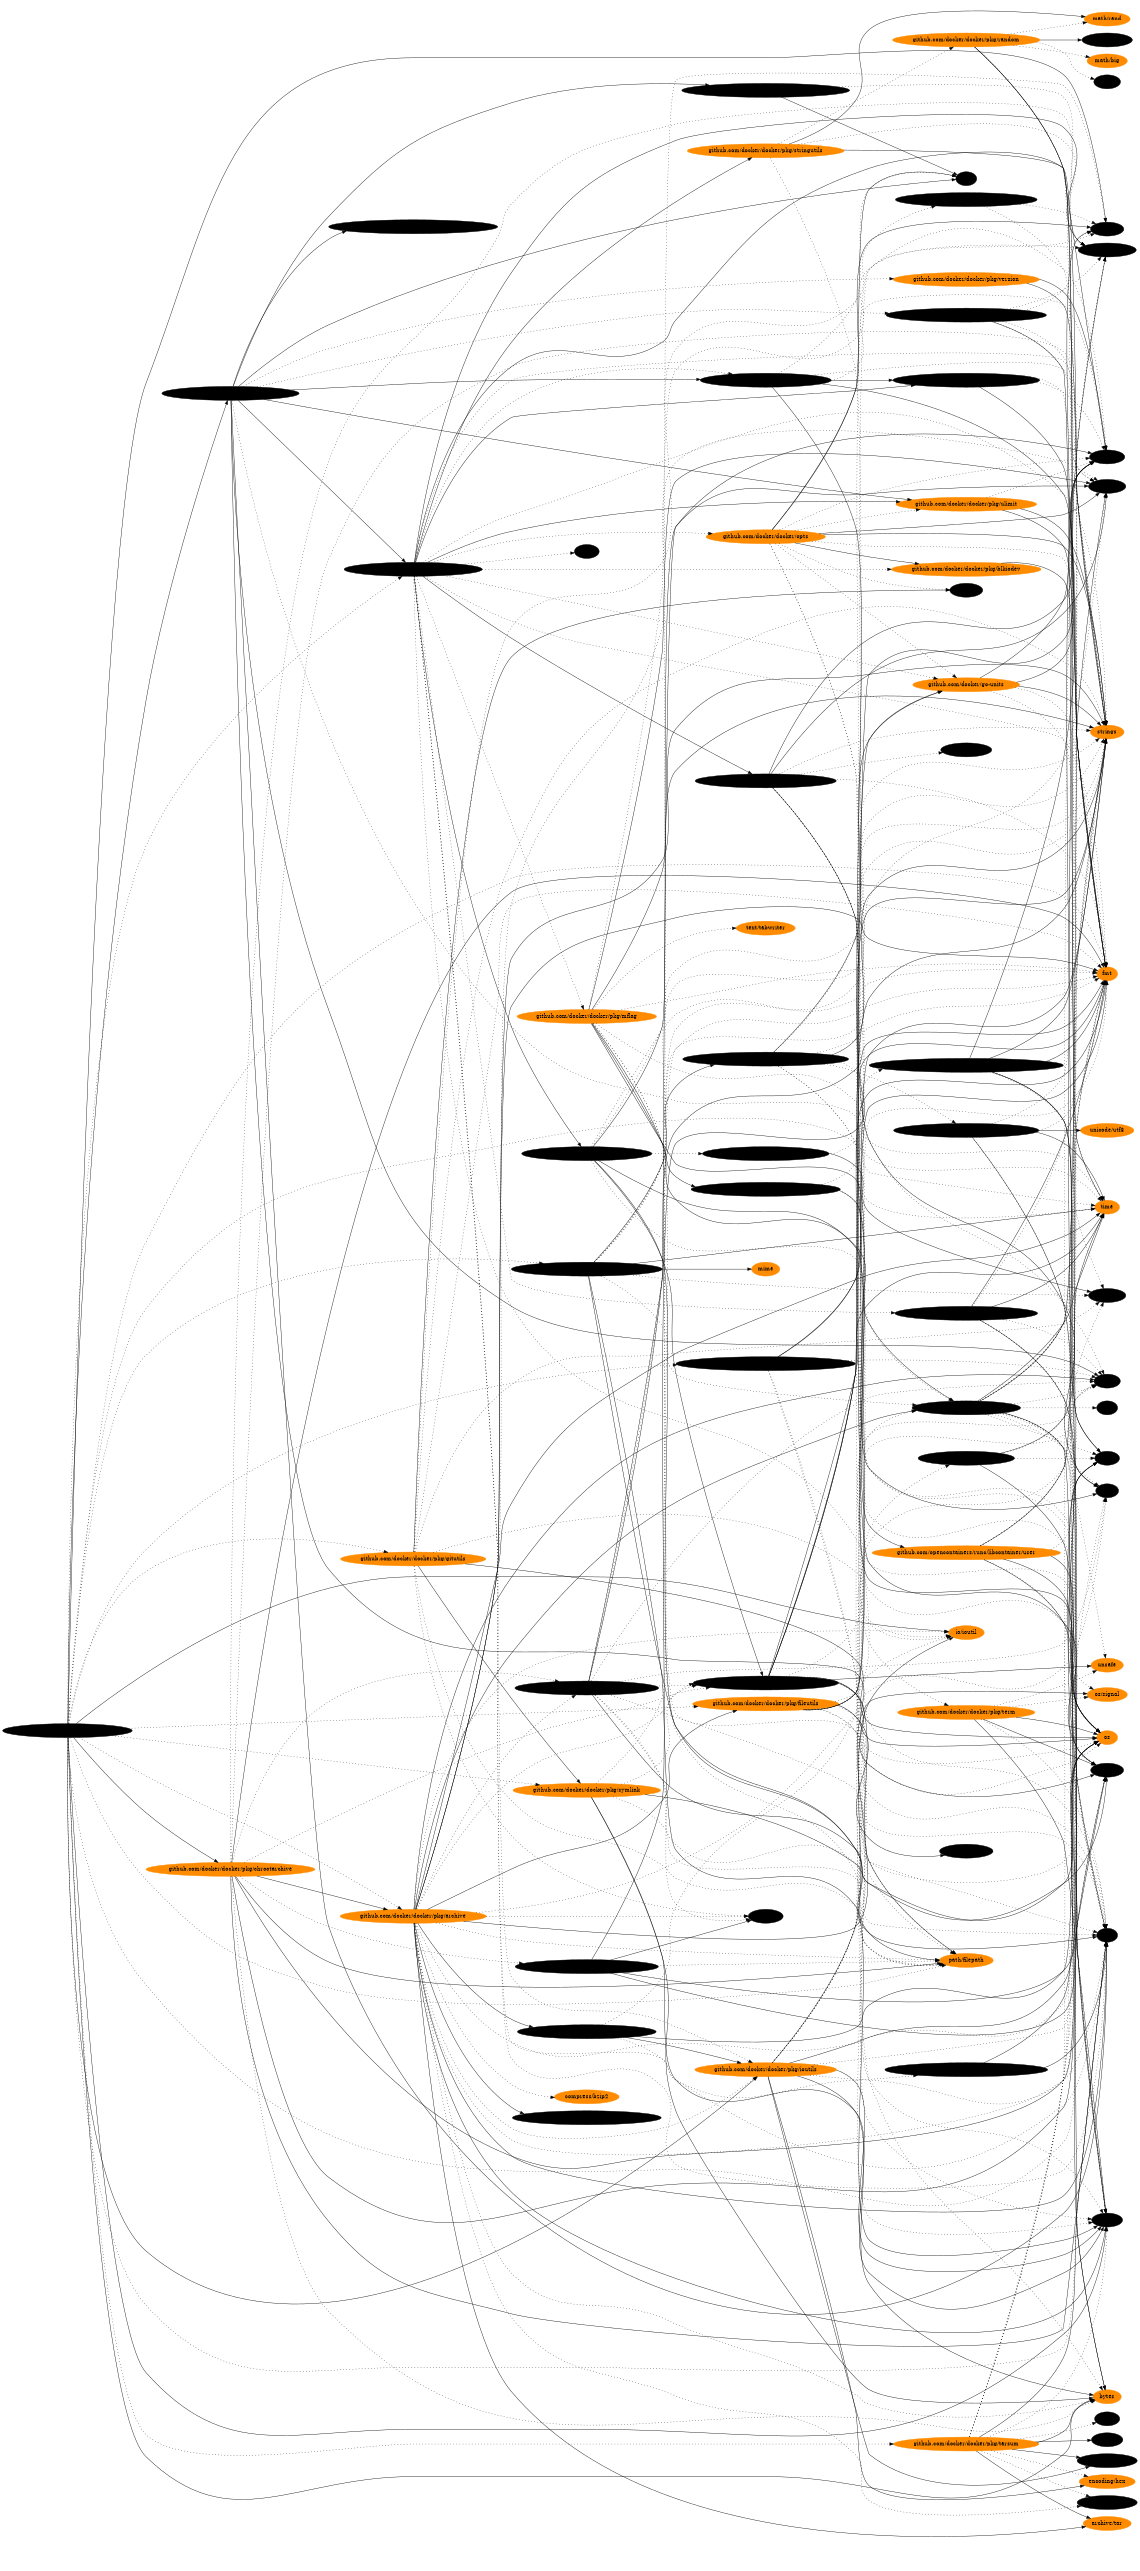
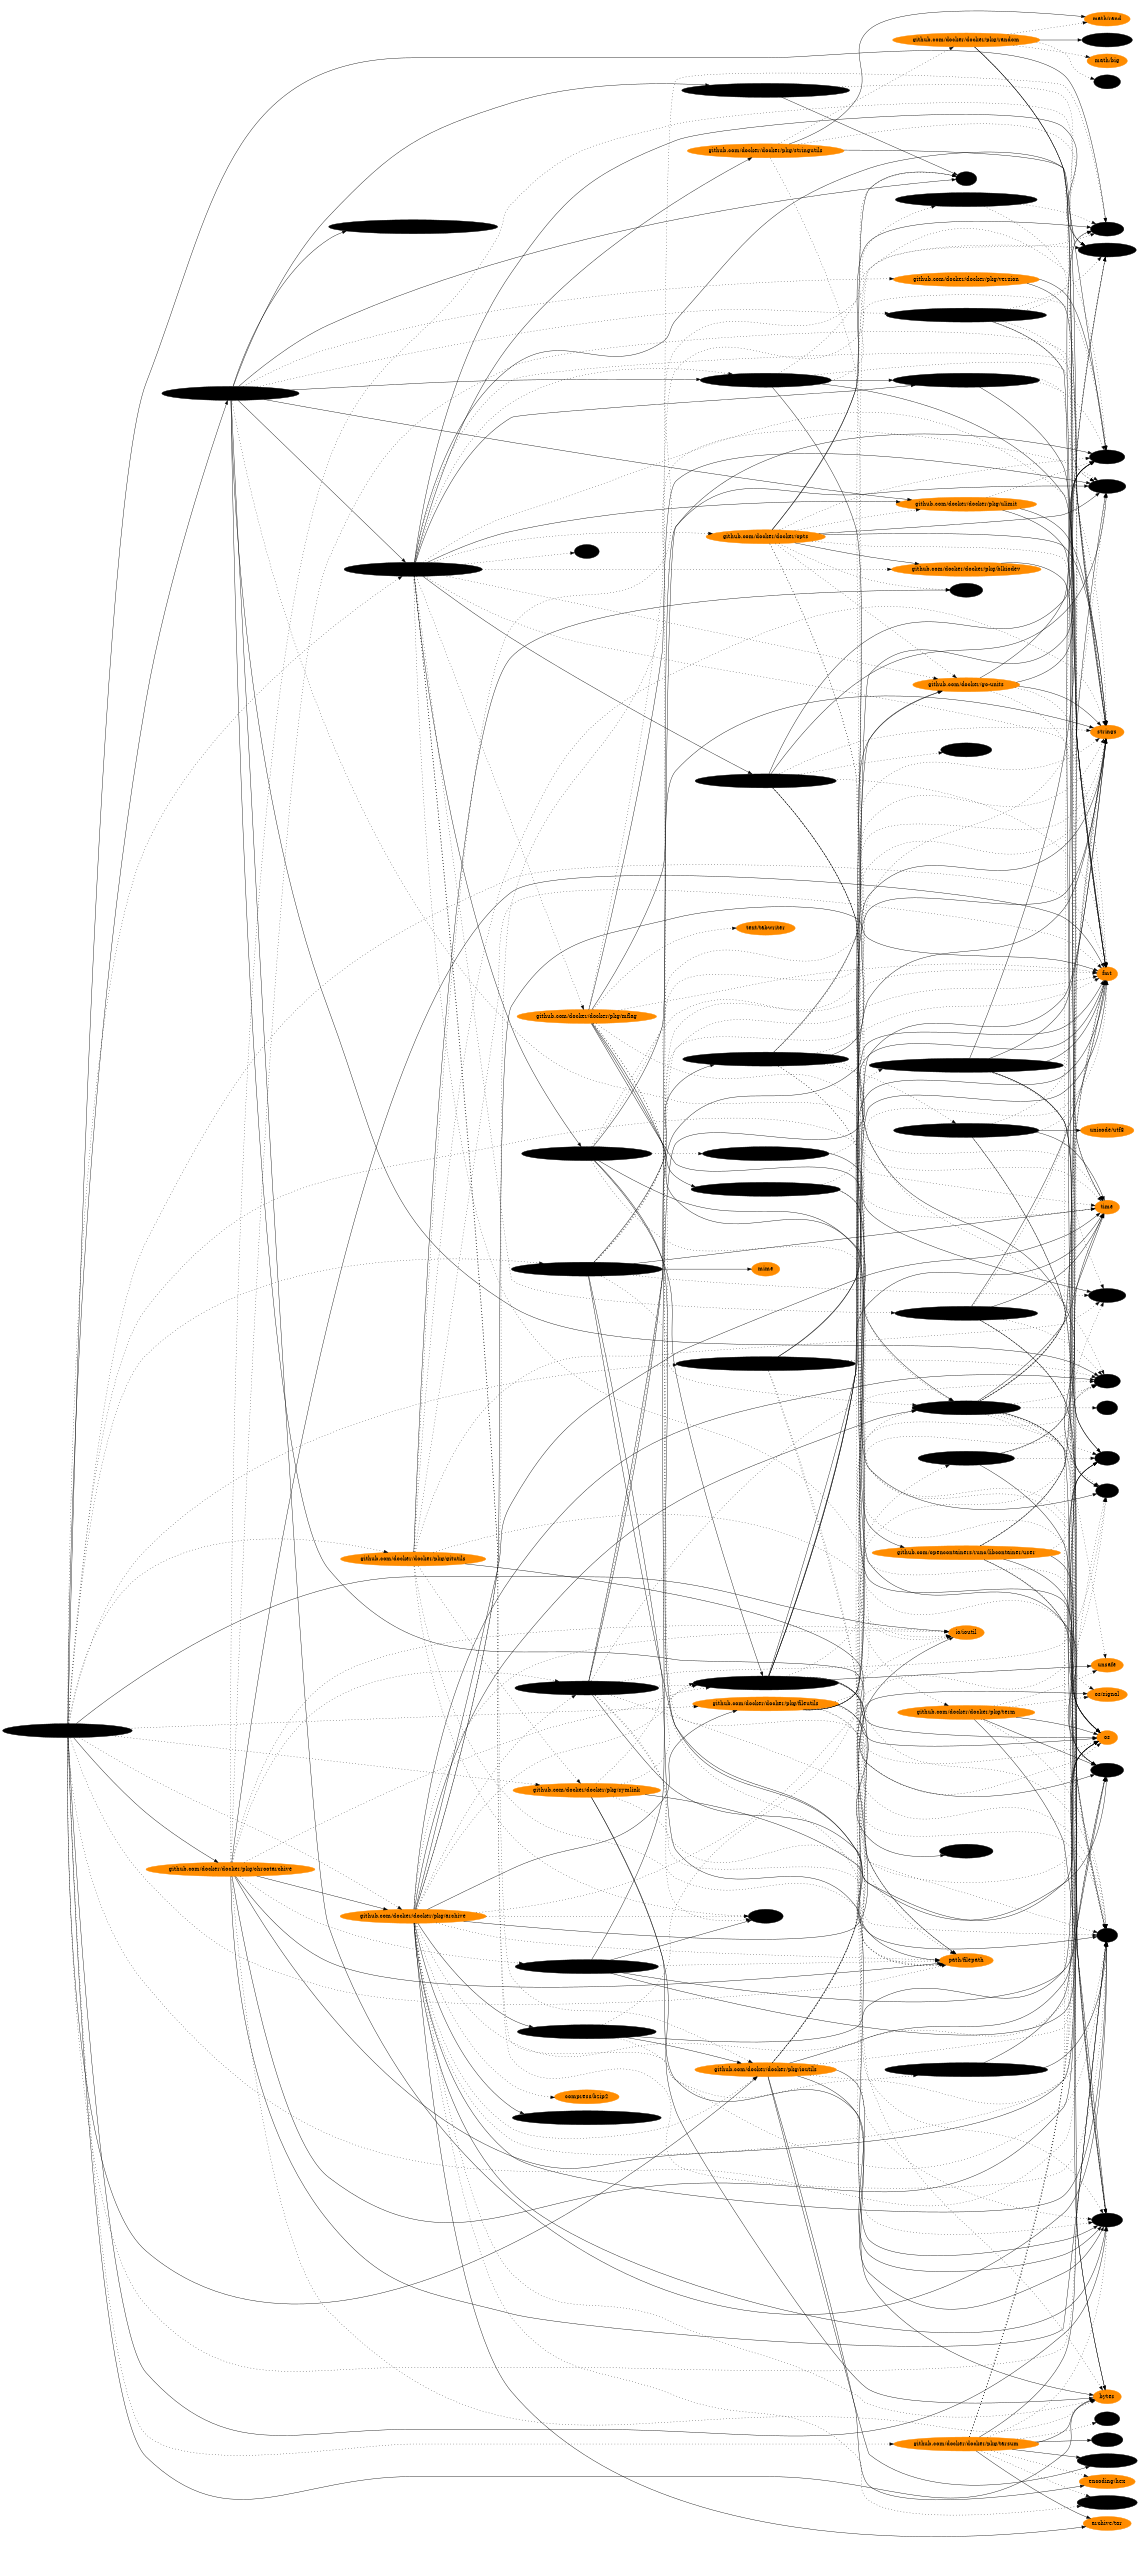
edge "github.com/docker/docker/pkg/archive" -> "strings": removed
edge "github.com/docker/docker/pkg/chrootarchive" -> "io/ioutil": added
edge "github.com/docker/docker/pkg/gitutils" -> "github.com/docker/docker/pkg/symlink": style solid -> dotted
